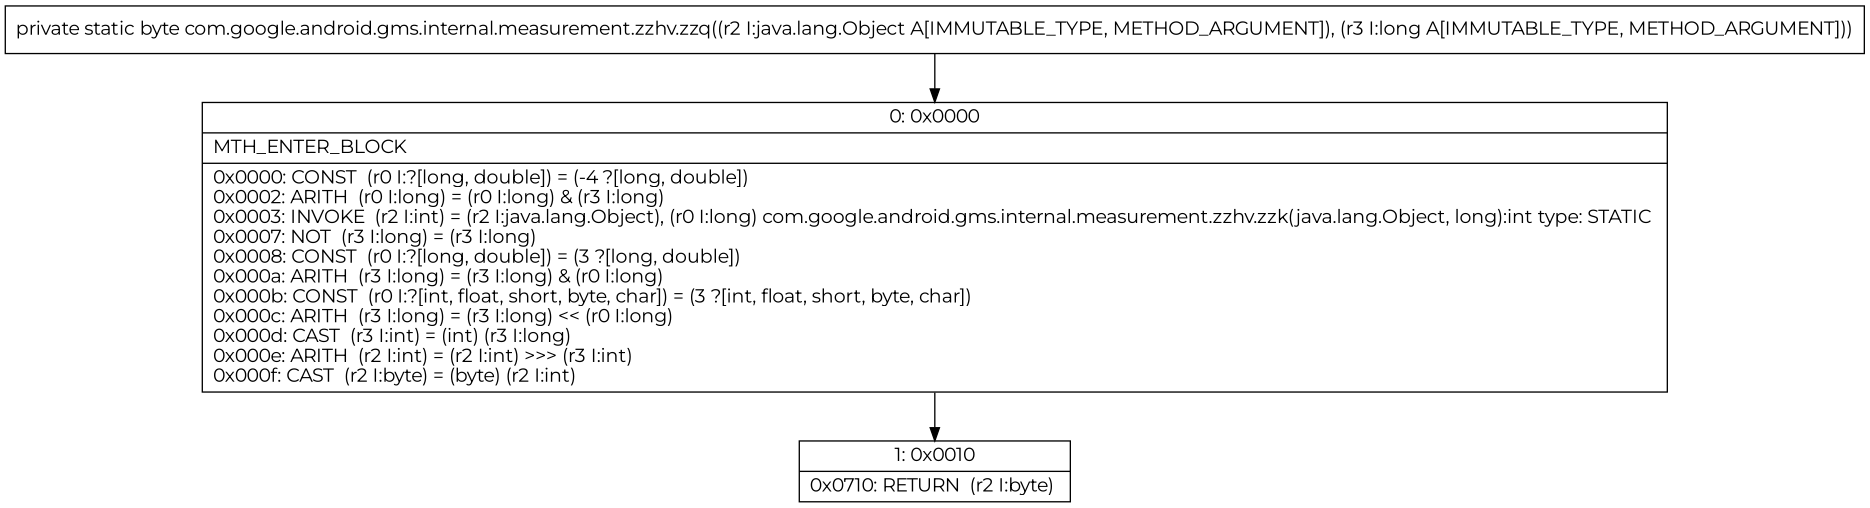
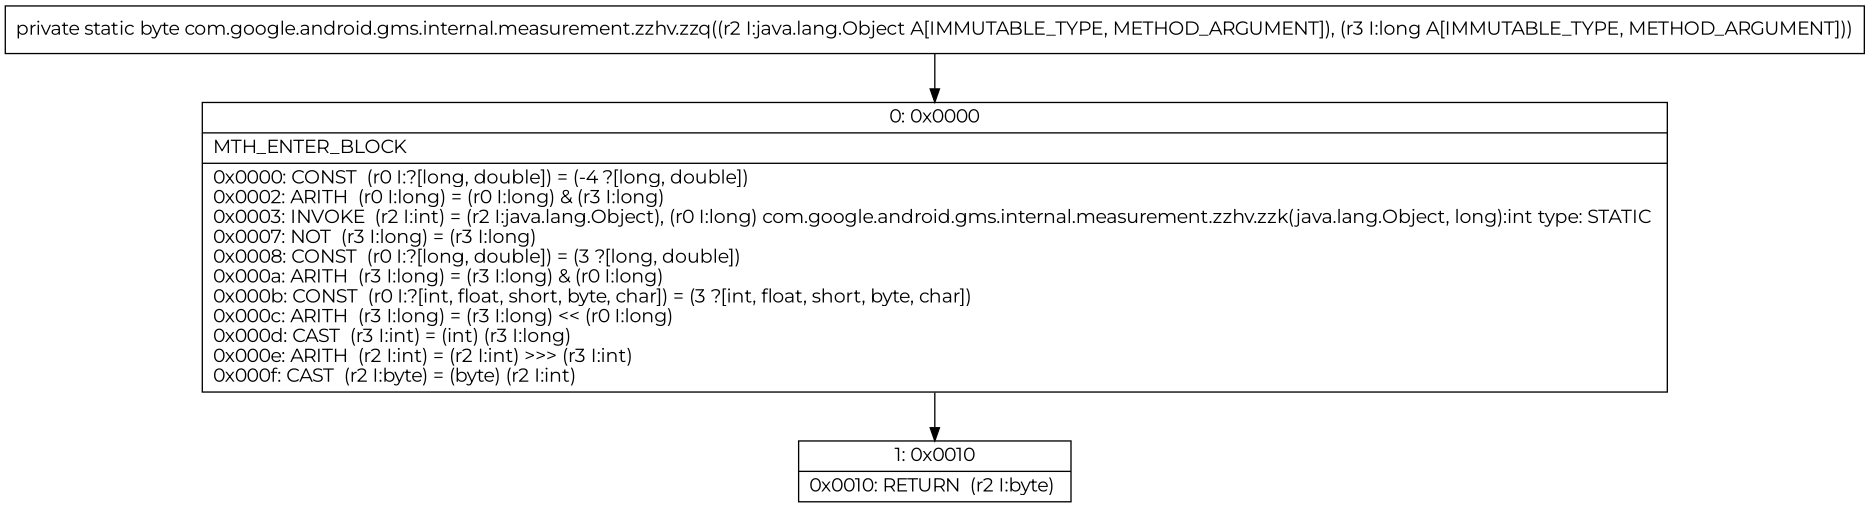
node "1: 0x0010": text "0x0710: RETURN  (r2 I:byte)" -> "0x0010: RETURN  (r2 I:byte)"
